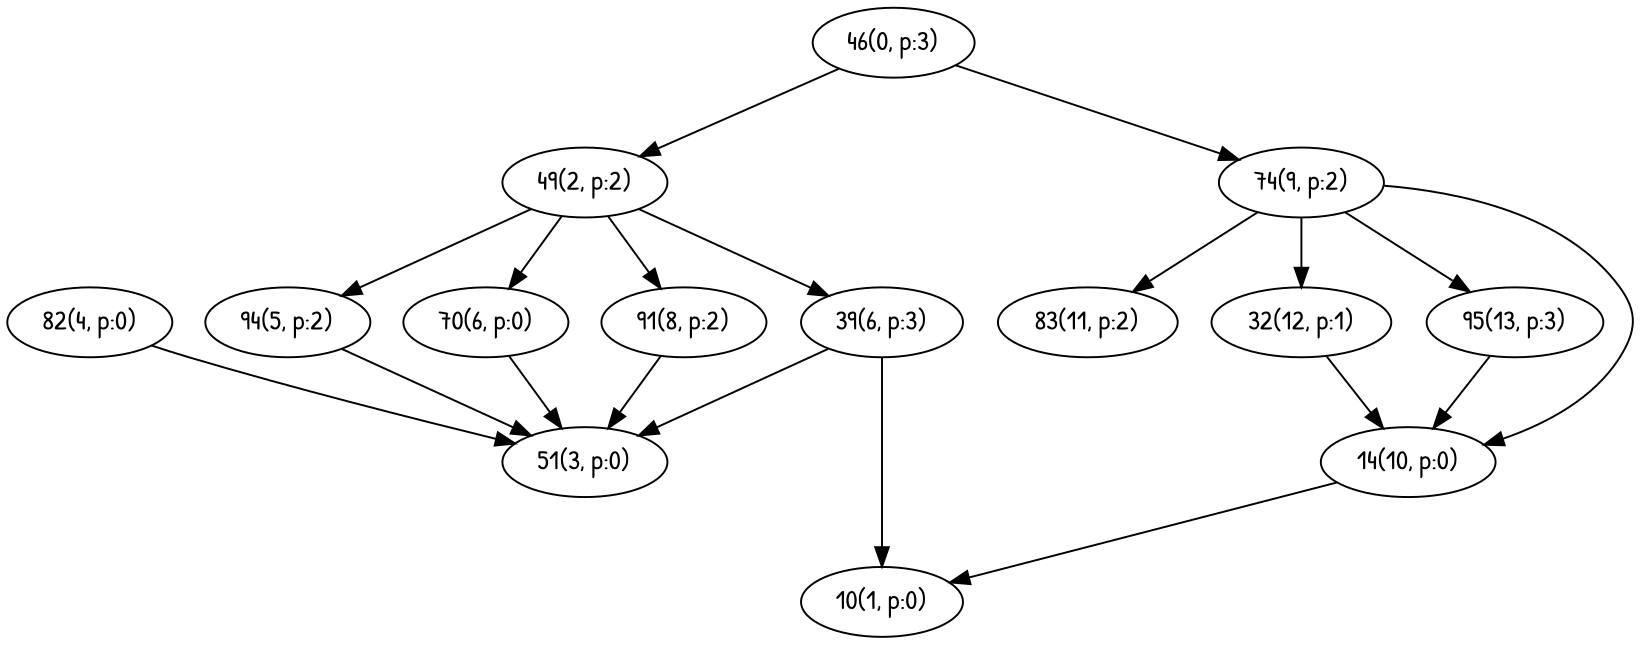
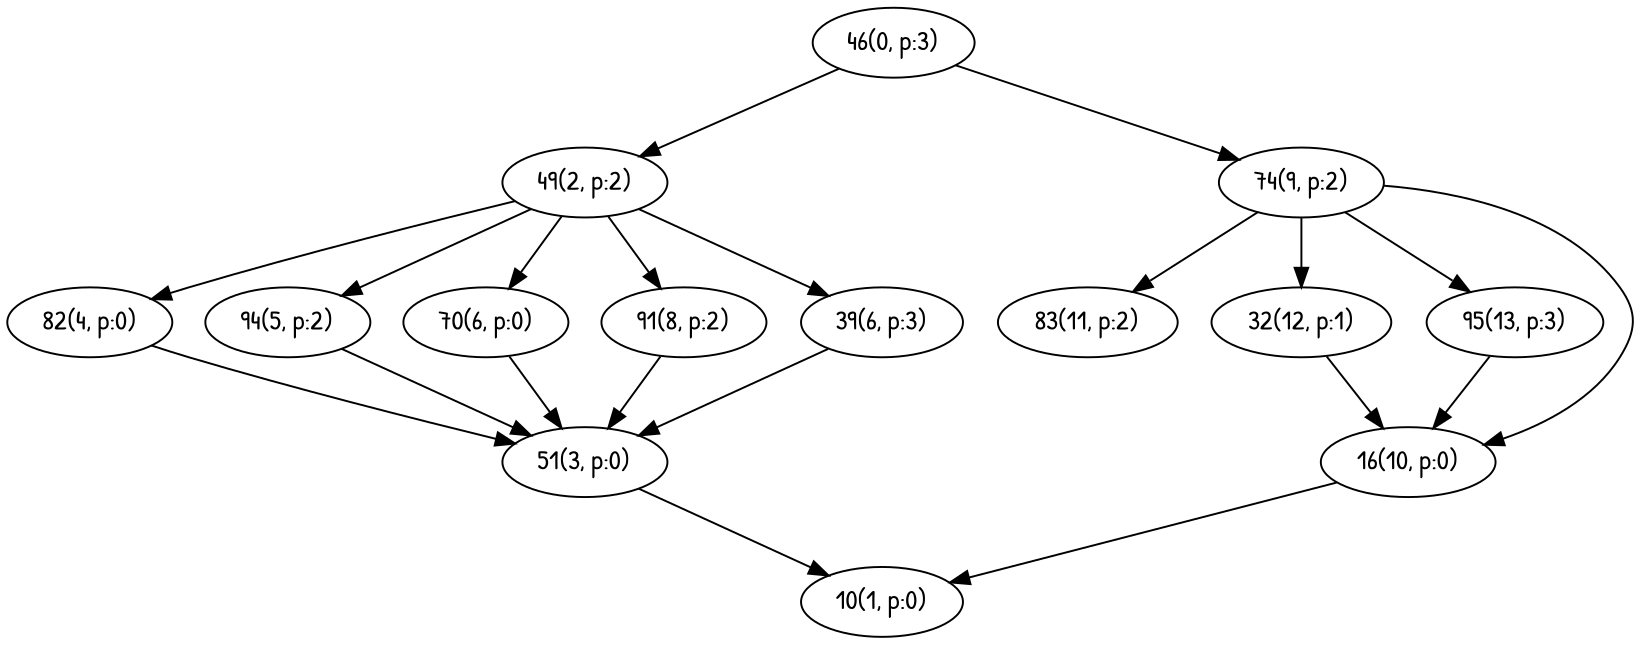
edge "49(2, p:2)" -> "82(4, p:0)": added
edge "39(6, p:3)" -> "10(1, p:0)": now "51(3, p:0)" -> "10(1, p:0)"
node "14(10, p:0)": label "14(10, p:0)" -> "16(10, p:0)"
